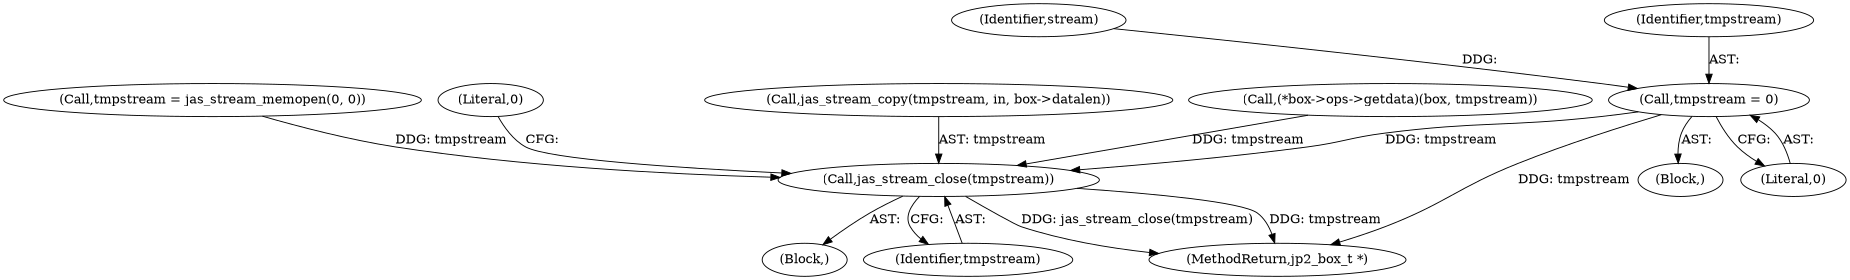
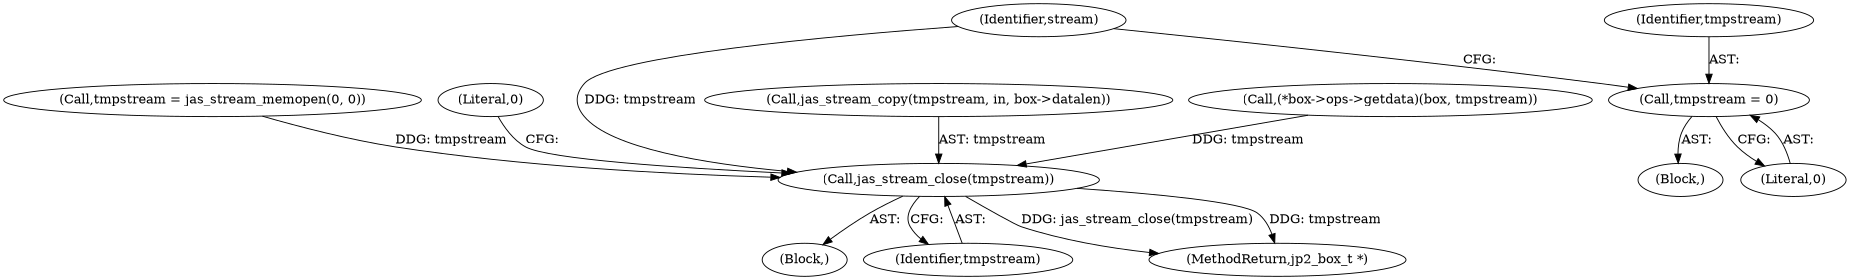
edge "(Identifier,stream)" -> "(Call,tmpstream = 0)": label "DDG: " -> "CFG: "
edge "(Call,tmpstream = 0)" -> "(Call,jas_stream_close(tmpstream))": now "(Identifier,stream)" -> "(Call,jas_stream_close(tmpstream))"
edge "(Call,tmpstream = 0)" -> "(MethodReturn,jp2_box_t *)": removed, label "DDG: tmpstream"
